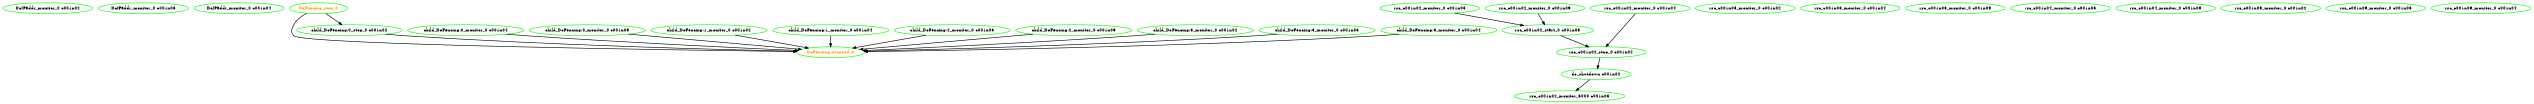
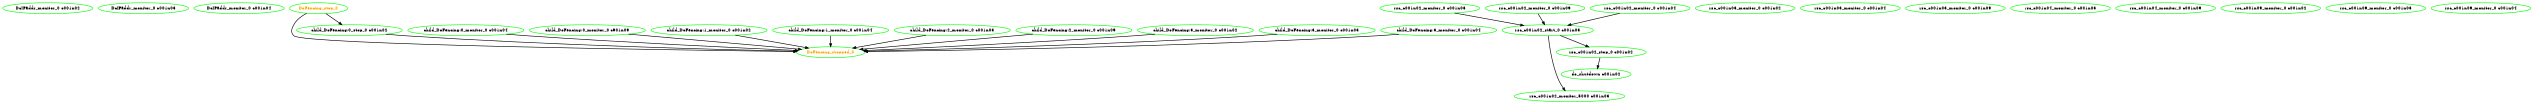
edge "rsc_c001n02_monitor_0 c001n04" -> "rsc_c001n02_stop_0 c001n02": now "rsc_c001n02_monitor_0 c001n04" -> "rsc_c001n02_start_0 c001n03"
node "child_DoFencing:0_monitor_0 c001n09": label "child_DoFencing:0_monitor_0 c001n09" -> "child_DoFencing:0_monitor_0 c901n09"
edge "do_shutdown c001n02" -> "rsc_c001n02_monitor_5000 c001n03": now "rsc_c001n02_start_0 c001n03" -> "rsc_c001n02_monitor_5000 c001n03"
